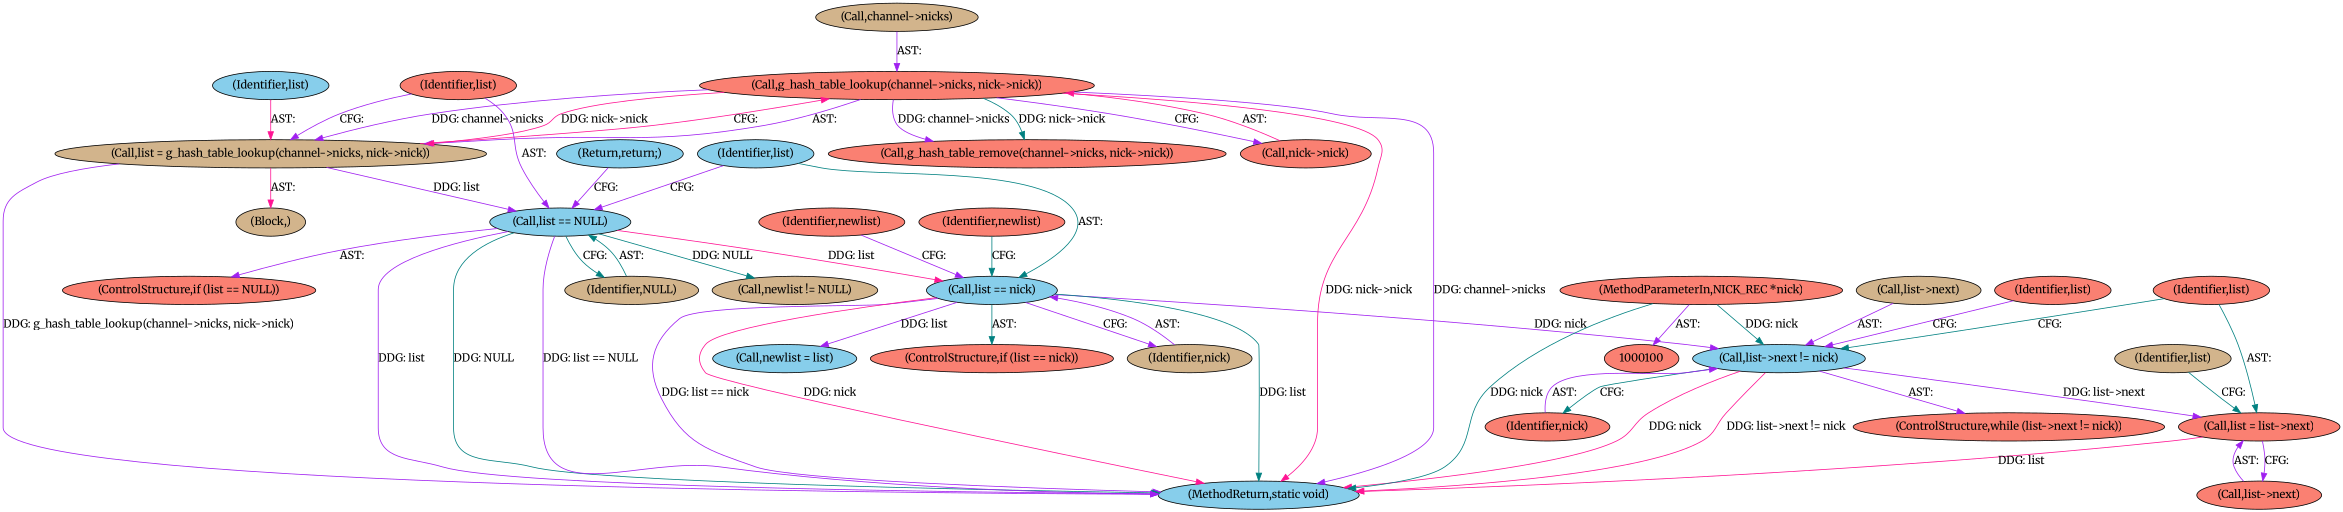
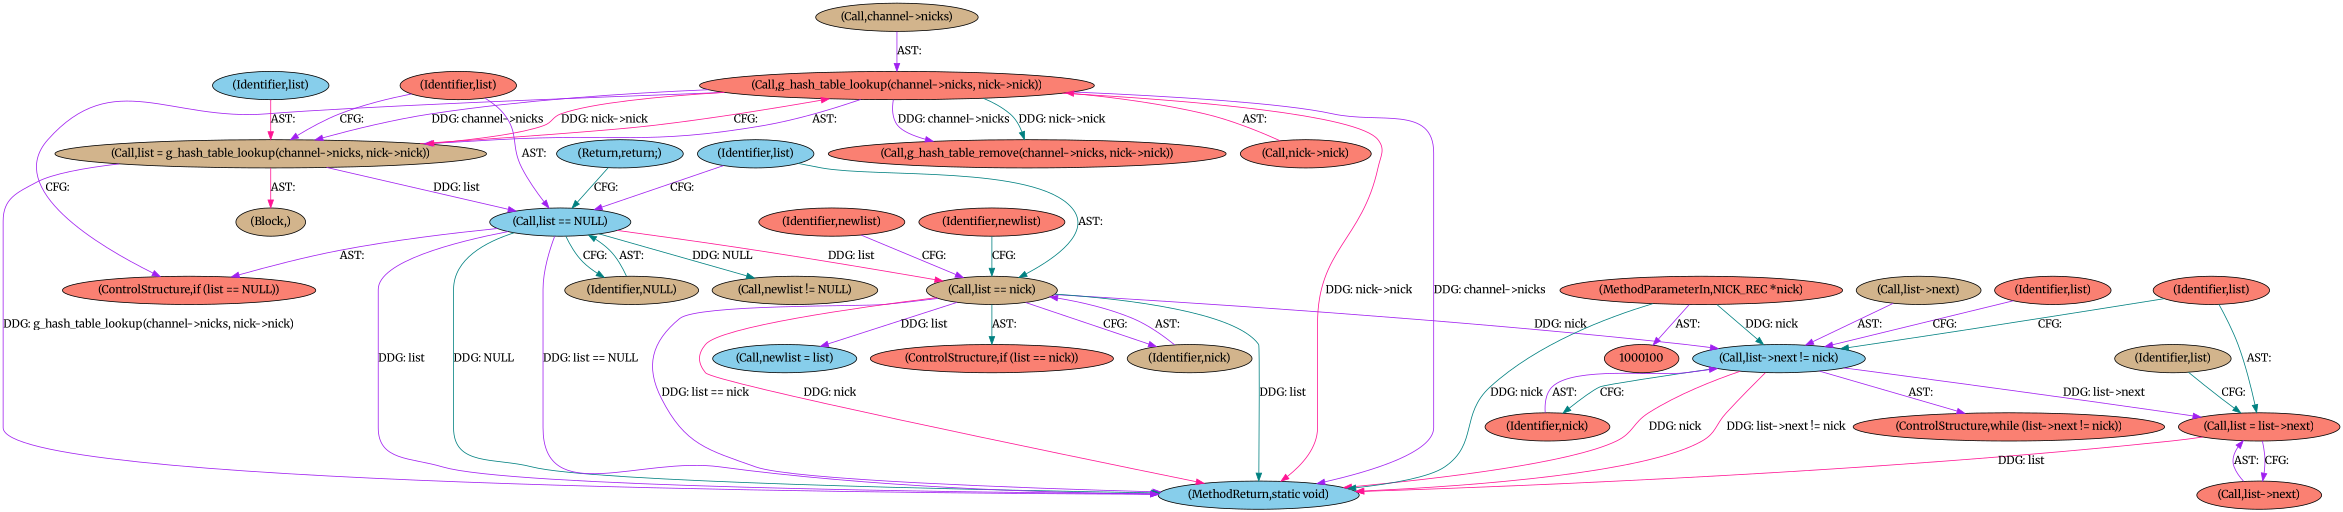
edge "(Call,g_hash_table_lookup(channel->nicks, nick->nick))" -> "(Call,nick->nick)": now "(Call,g_hash_table_lookup(channel->nicks, nick->nick))" -> "(ControlStructure,if (list == NULL))"
edge "(Return,return;)" -> "(Call,list == NULL)": color purple -> teal
node "(Call,list == nick)": fillcolor skyblue -> tan
